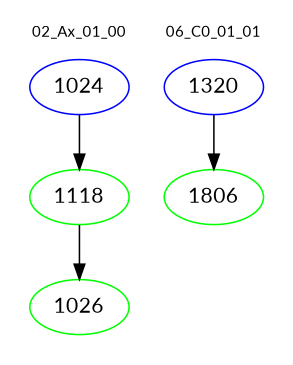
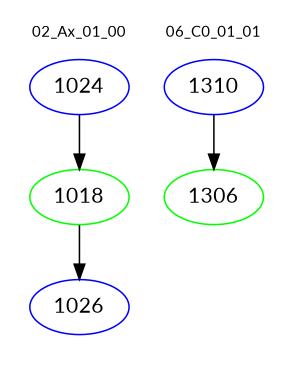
node "1320": label "1320" -> "1310"
node "1118": label "1118" -> "1018"
node "1806": label "1806" -> "1306"
node "1026": color green -> blue
